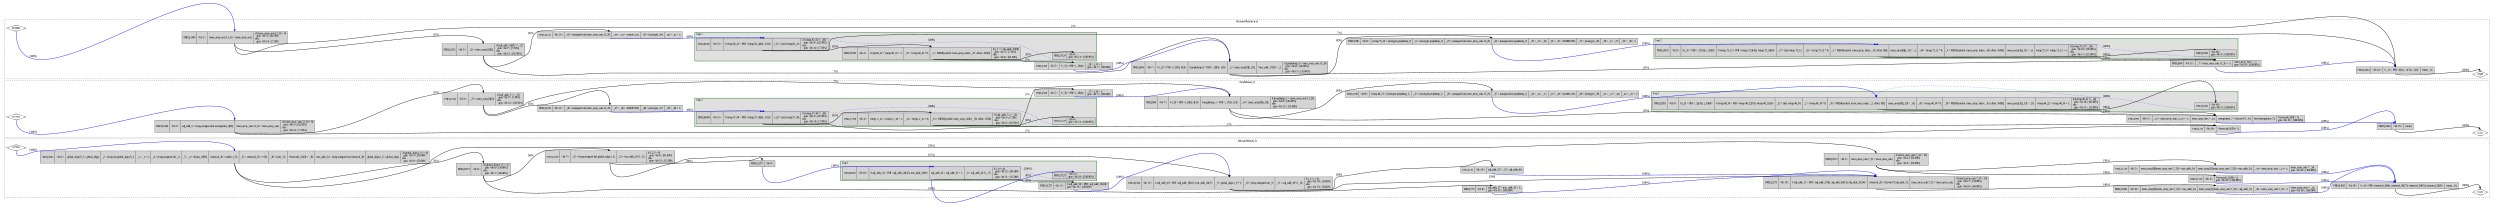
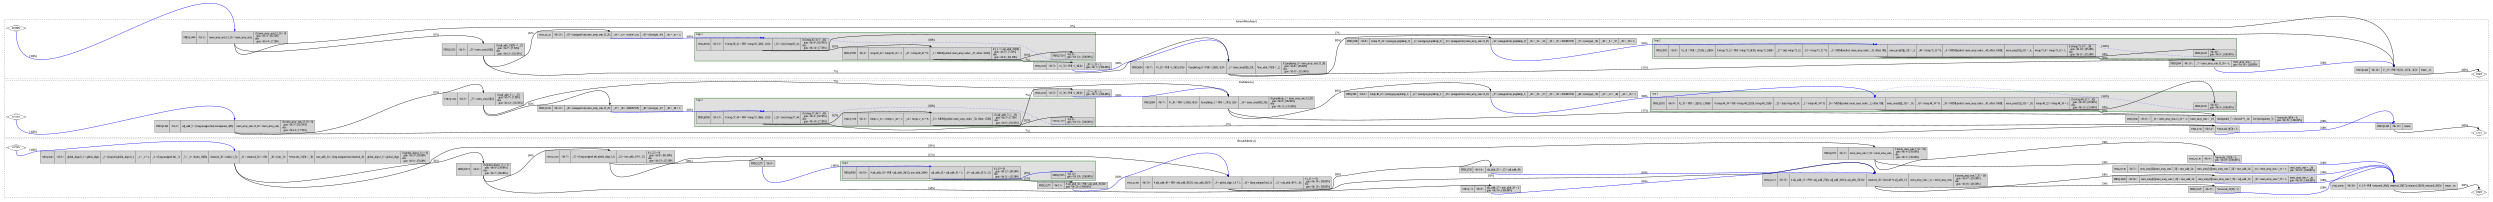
edge "FREQ:7225" -> "FREQ:8500": removed, label "[100%]"
node "FREQ:1227": added
